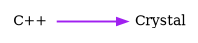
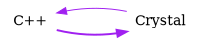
edge "Crystal" -> "C++": added
